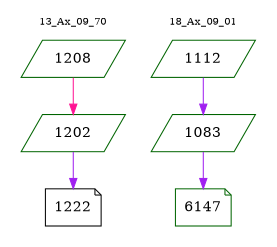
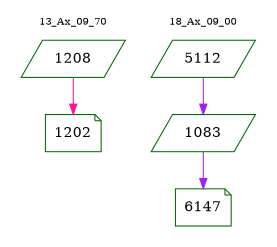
cluster "18_Ax_09_01": label "18_Ax_09_01" -> "18_Ax_09_00"
node "1112": label "1112" -> "5112"
node "1202": shape parallelogram -> note
node "1222": removed
